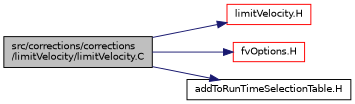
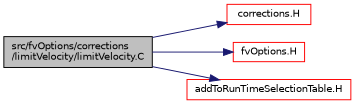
node "limitVelocity.H": label "limitVelocity.H" -> "corrections.H"
node "src/corrections/corrections /limitVelocity/limitVelocity.C": label "src/corrections/corrections /limitVelocity/limitVelocity.C" -> "src/fvOptions/corrections /limitVelocity/limitVelocity.C"
node "addToRunTimeSelectionTable.H": color black -> red
